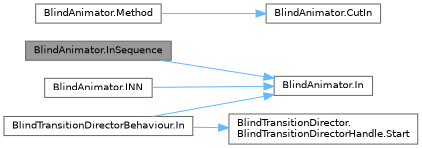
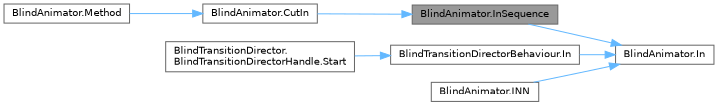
edge "BlindAnimator.CutIn" -> "BlindAnimator.InSequence": added
edge "BlindTransitionDirectorBehaviour.In" -> "BlindTransitionDirector. BlindTransitionDirectorHandle.Start": reversed
